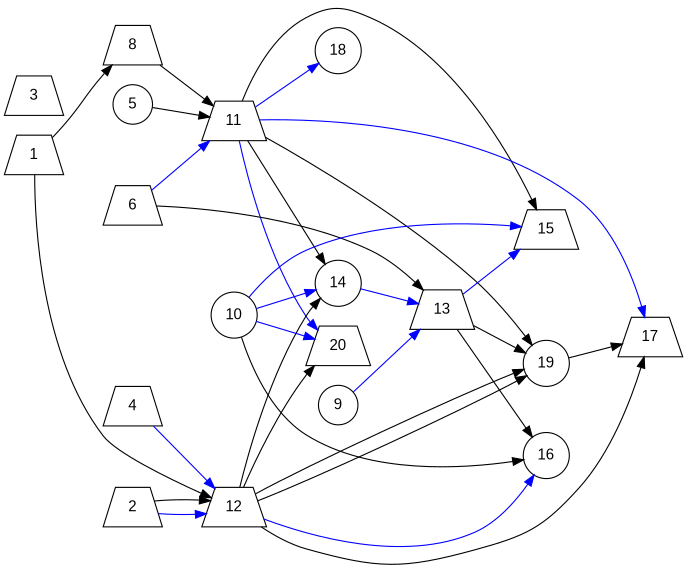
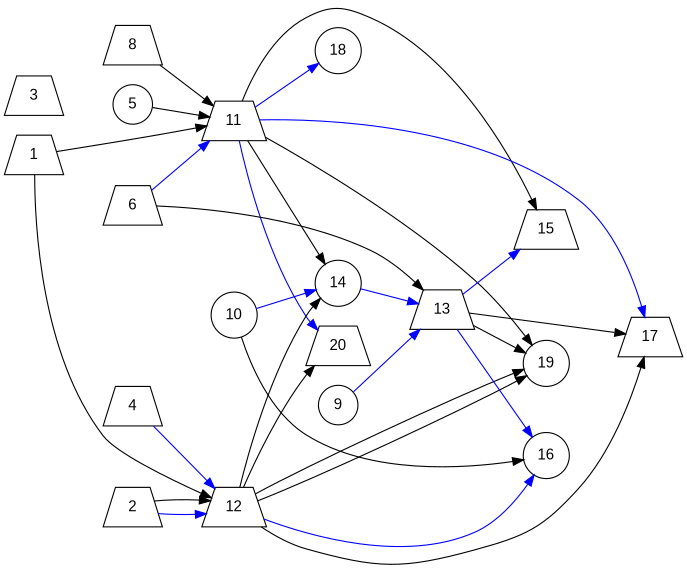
edge "1" -> "8": now "1" -> "11"
edge "10" -> "15": removed
edge "10" -> "20": removed
edge "19" -> "17": now "13" -> "17"
edge "13" -> "16": color black -> blue
